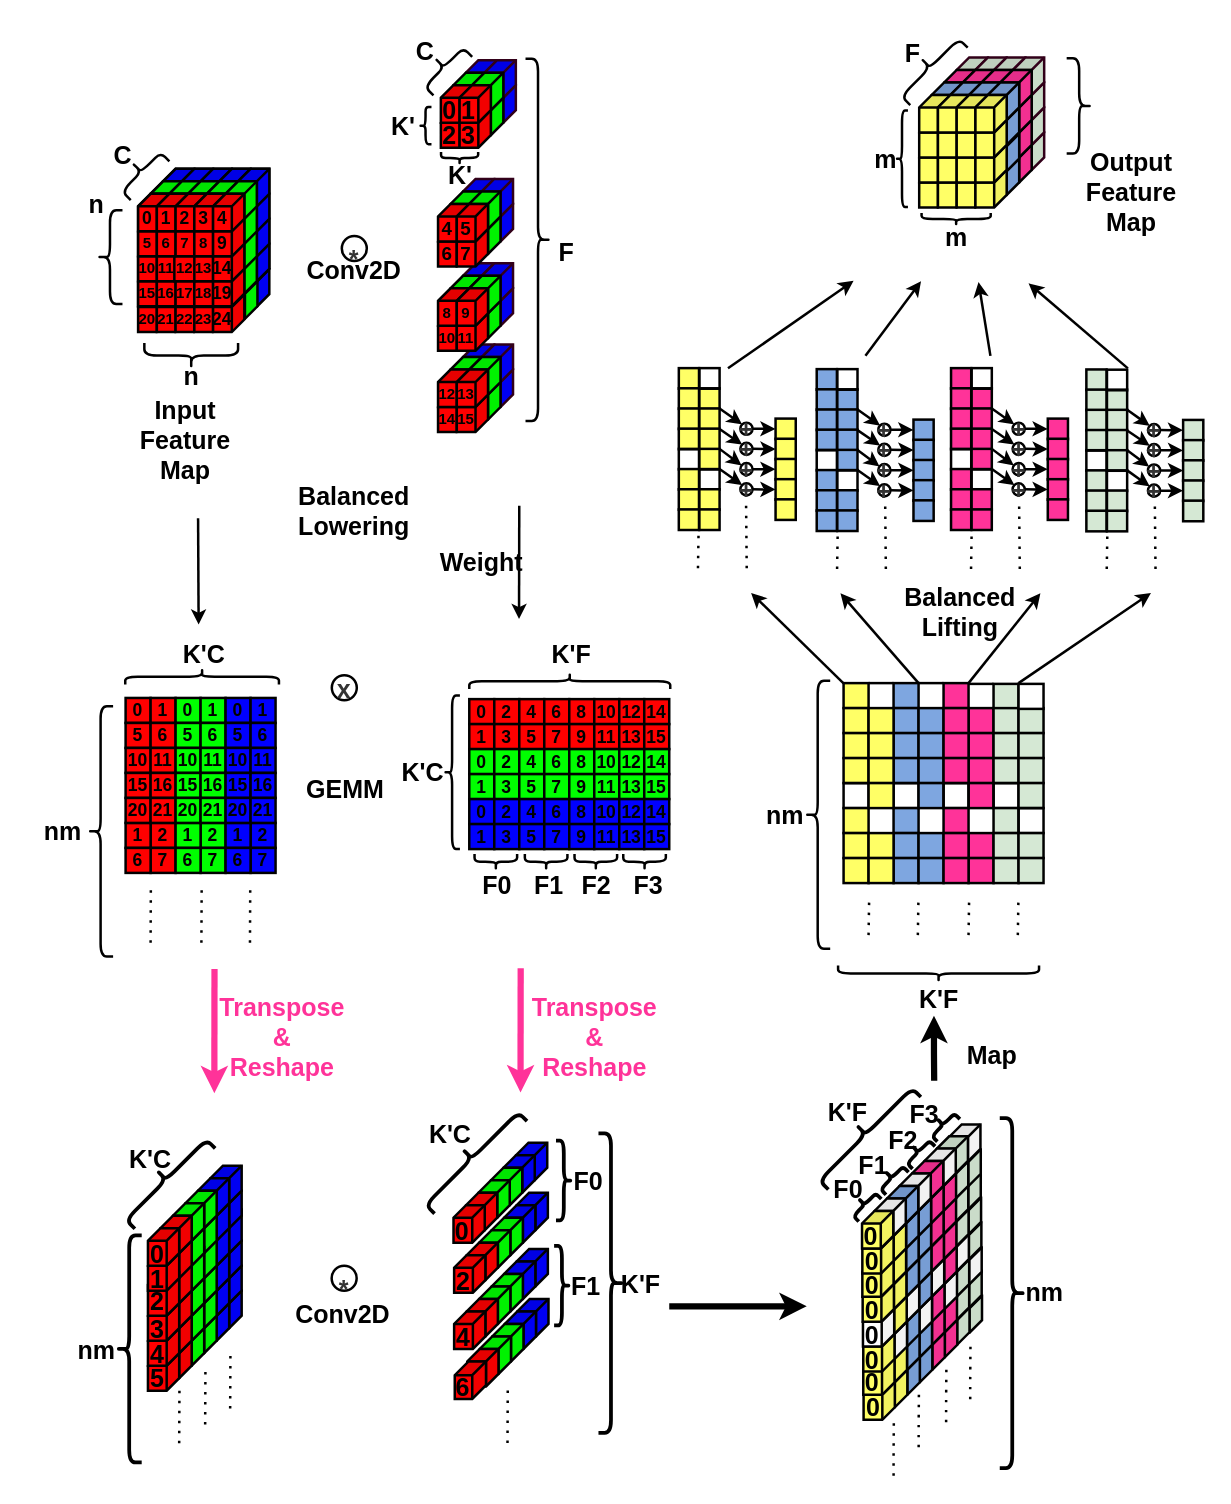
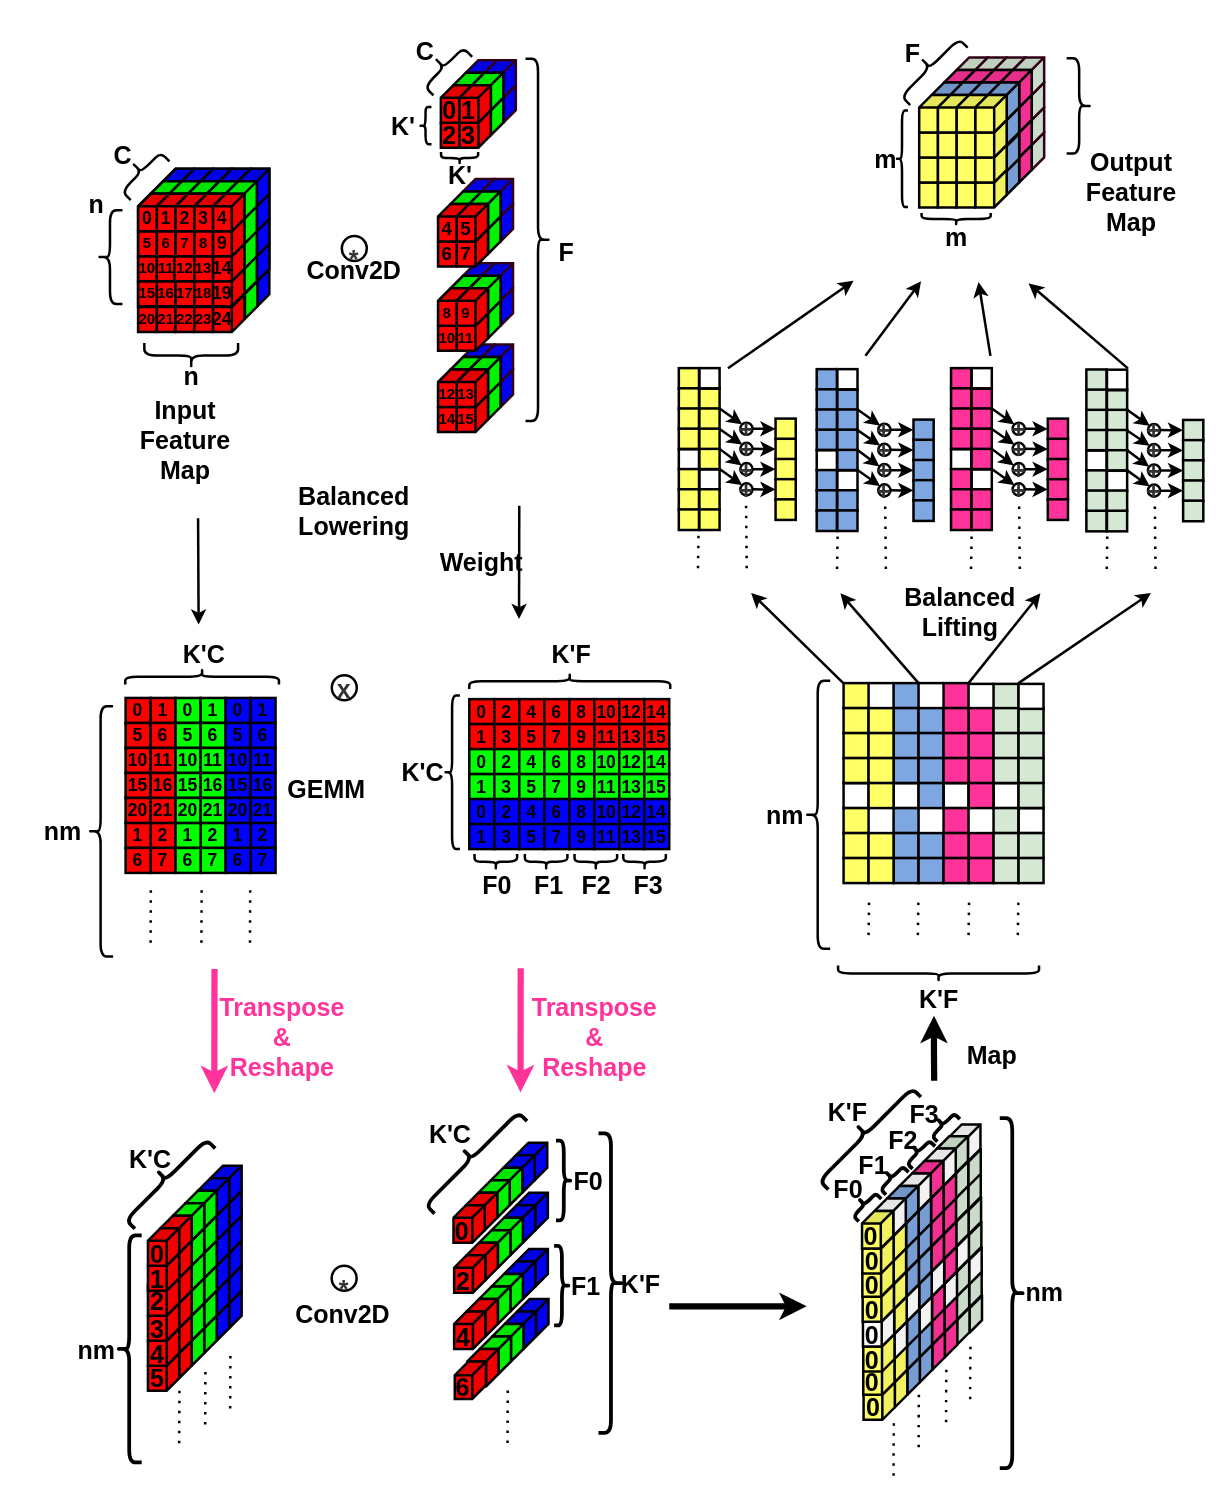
node "GEMM": moved (345, 788) -> (326, 788)
